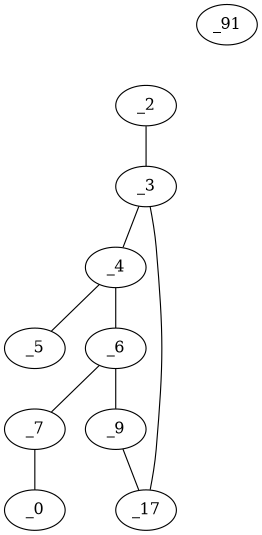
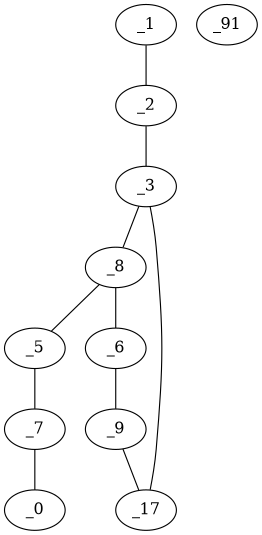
node "_1": added
node "_4": label "_4" -> "_8"
edge "_6" -- "_7": now "_5" -- "_7"
